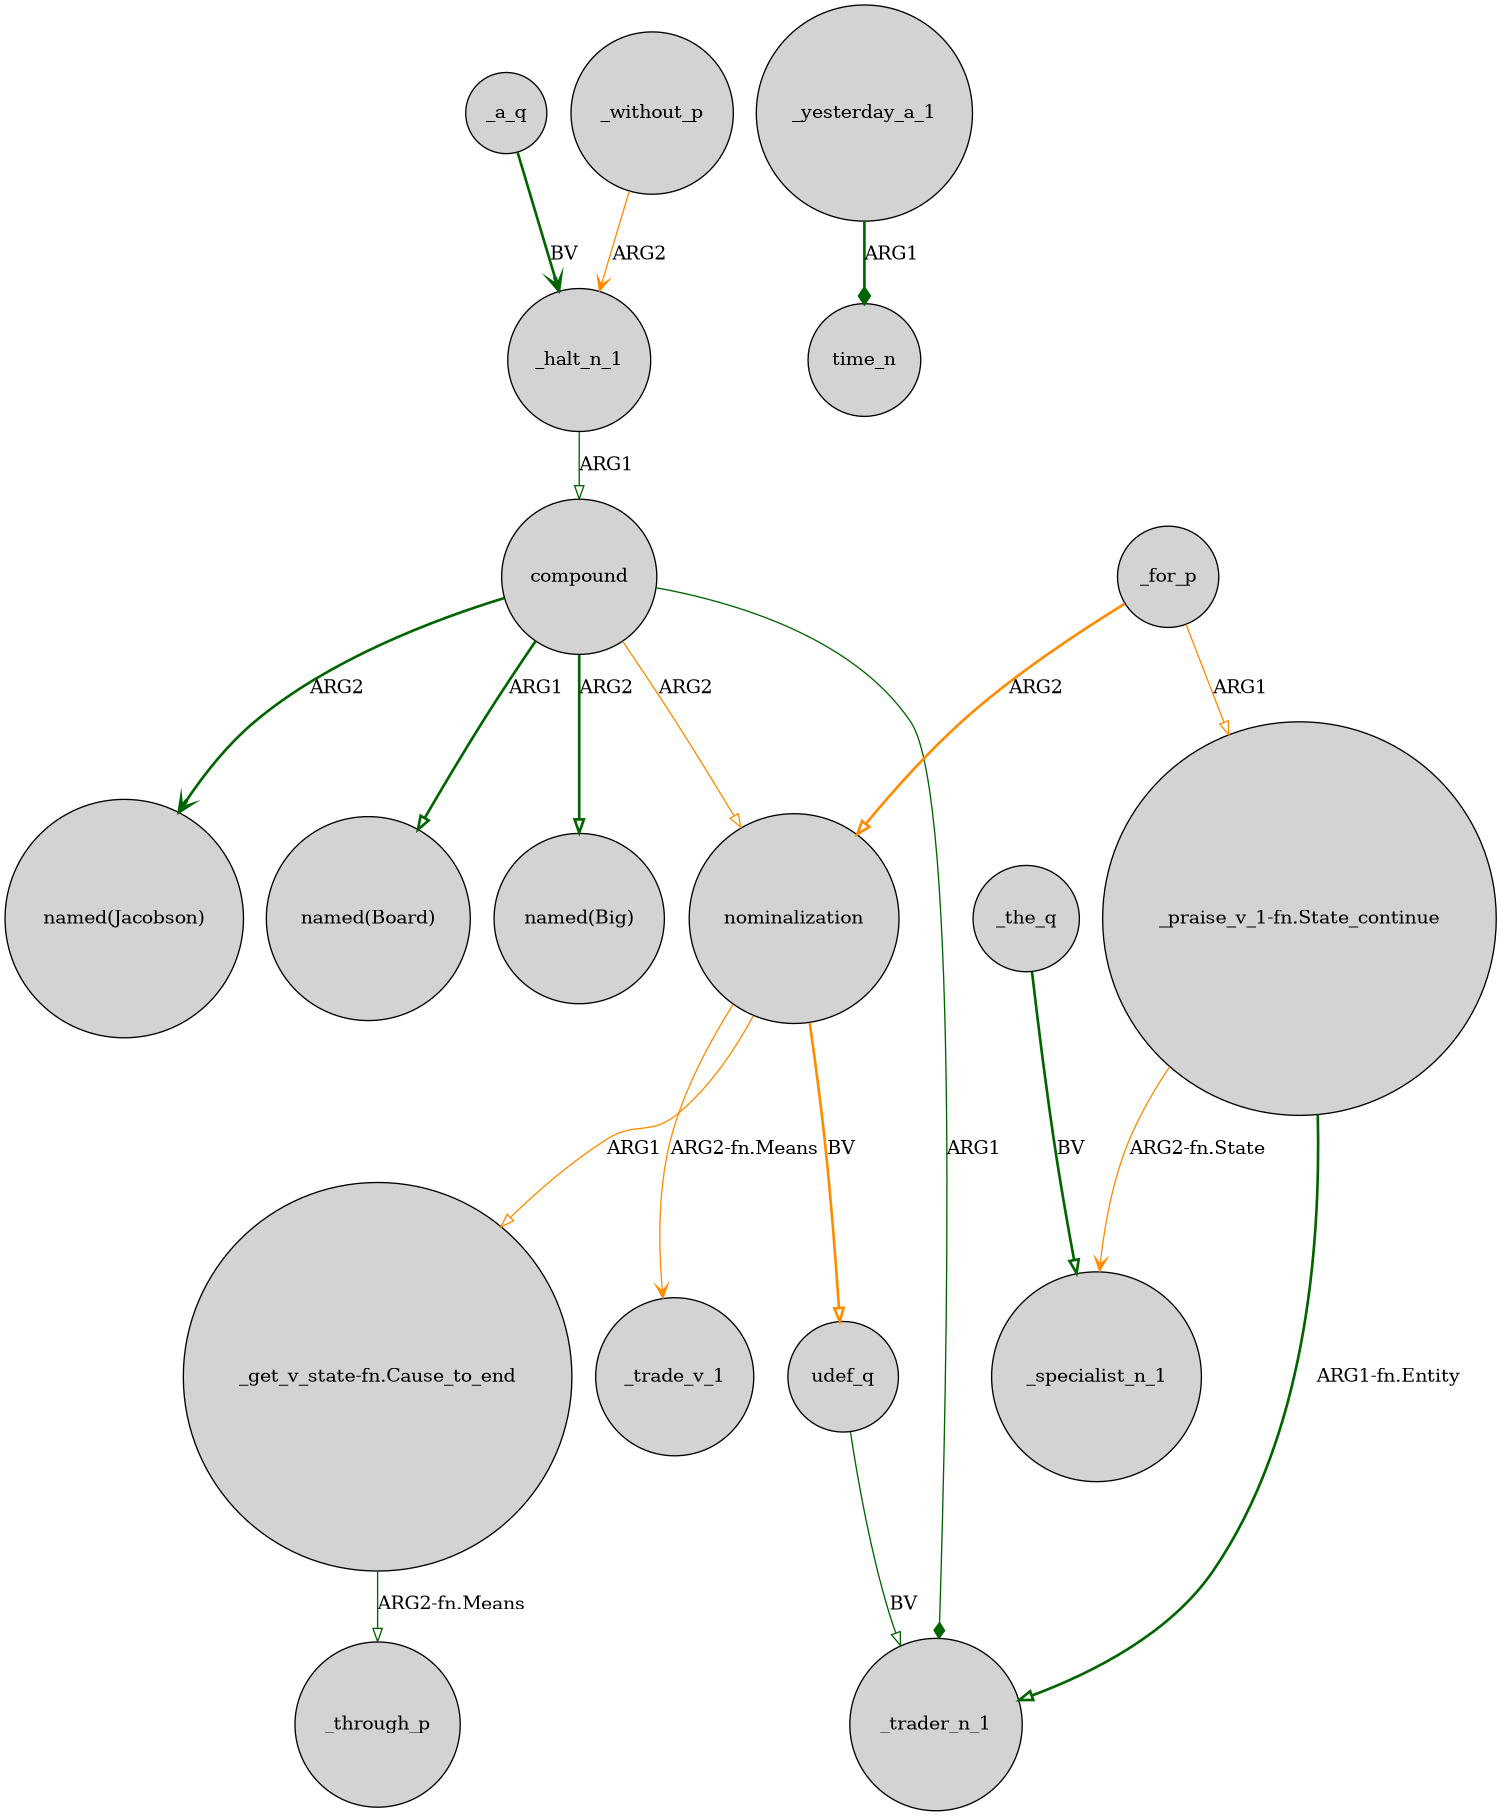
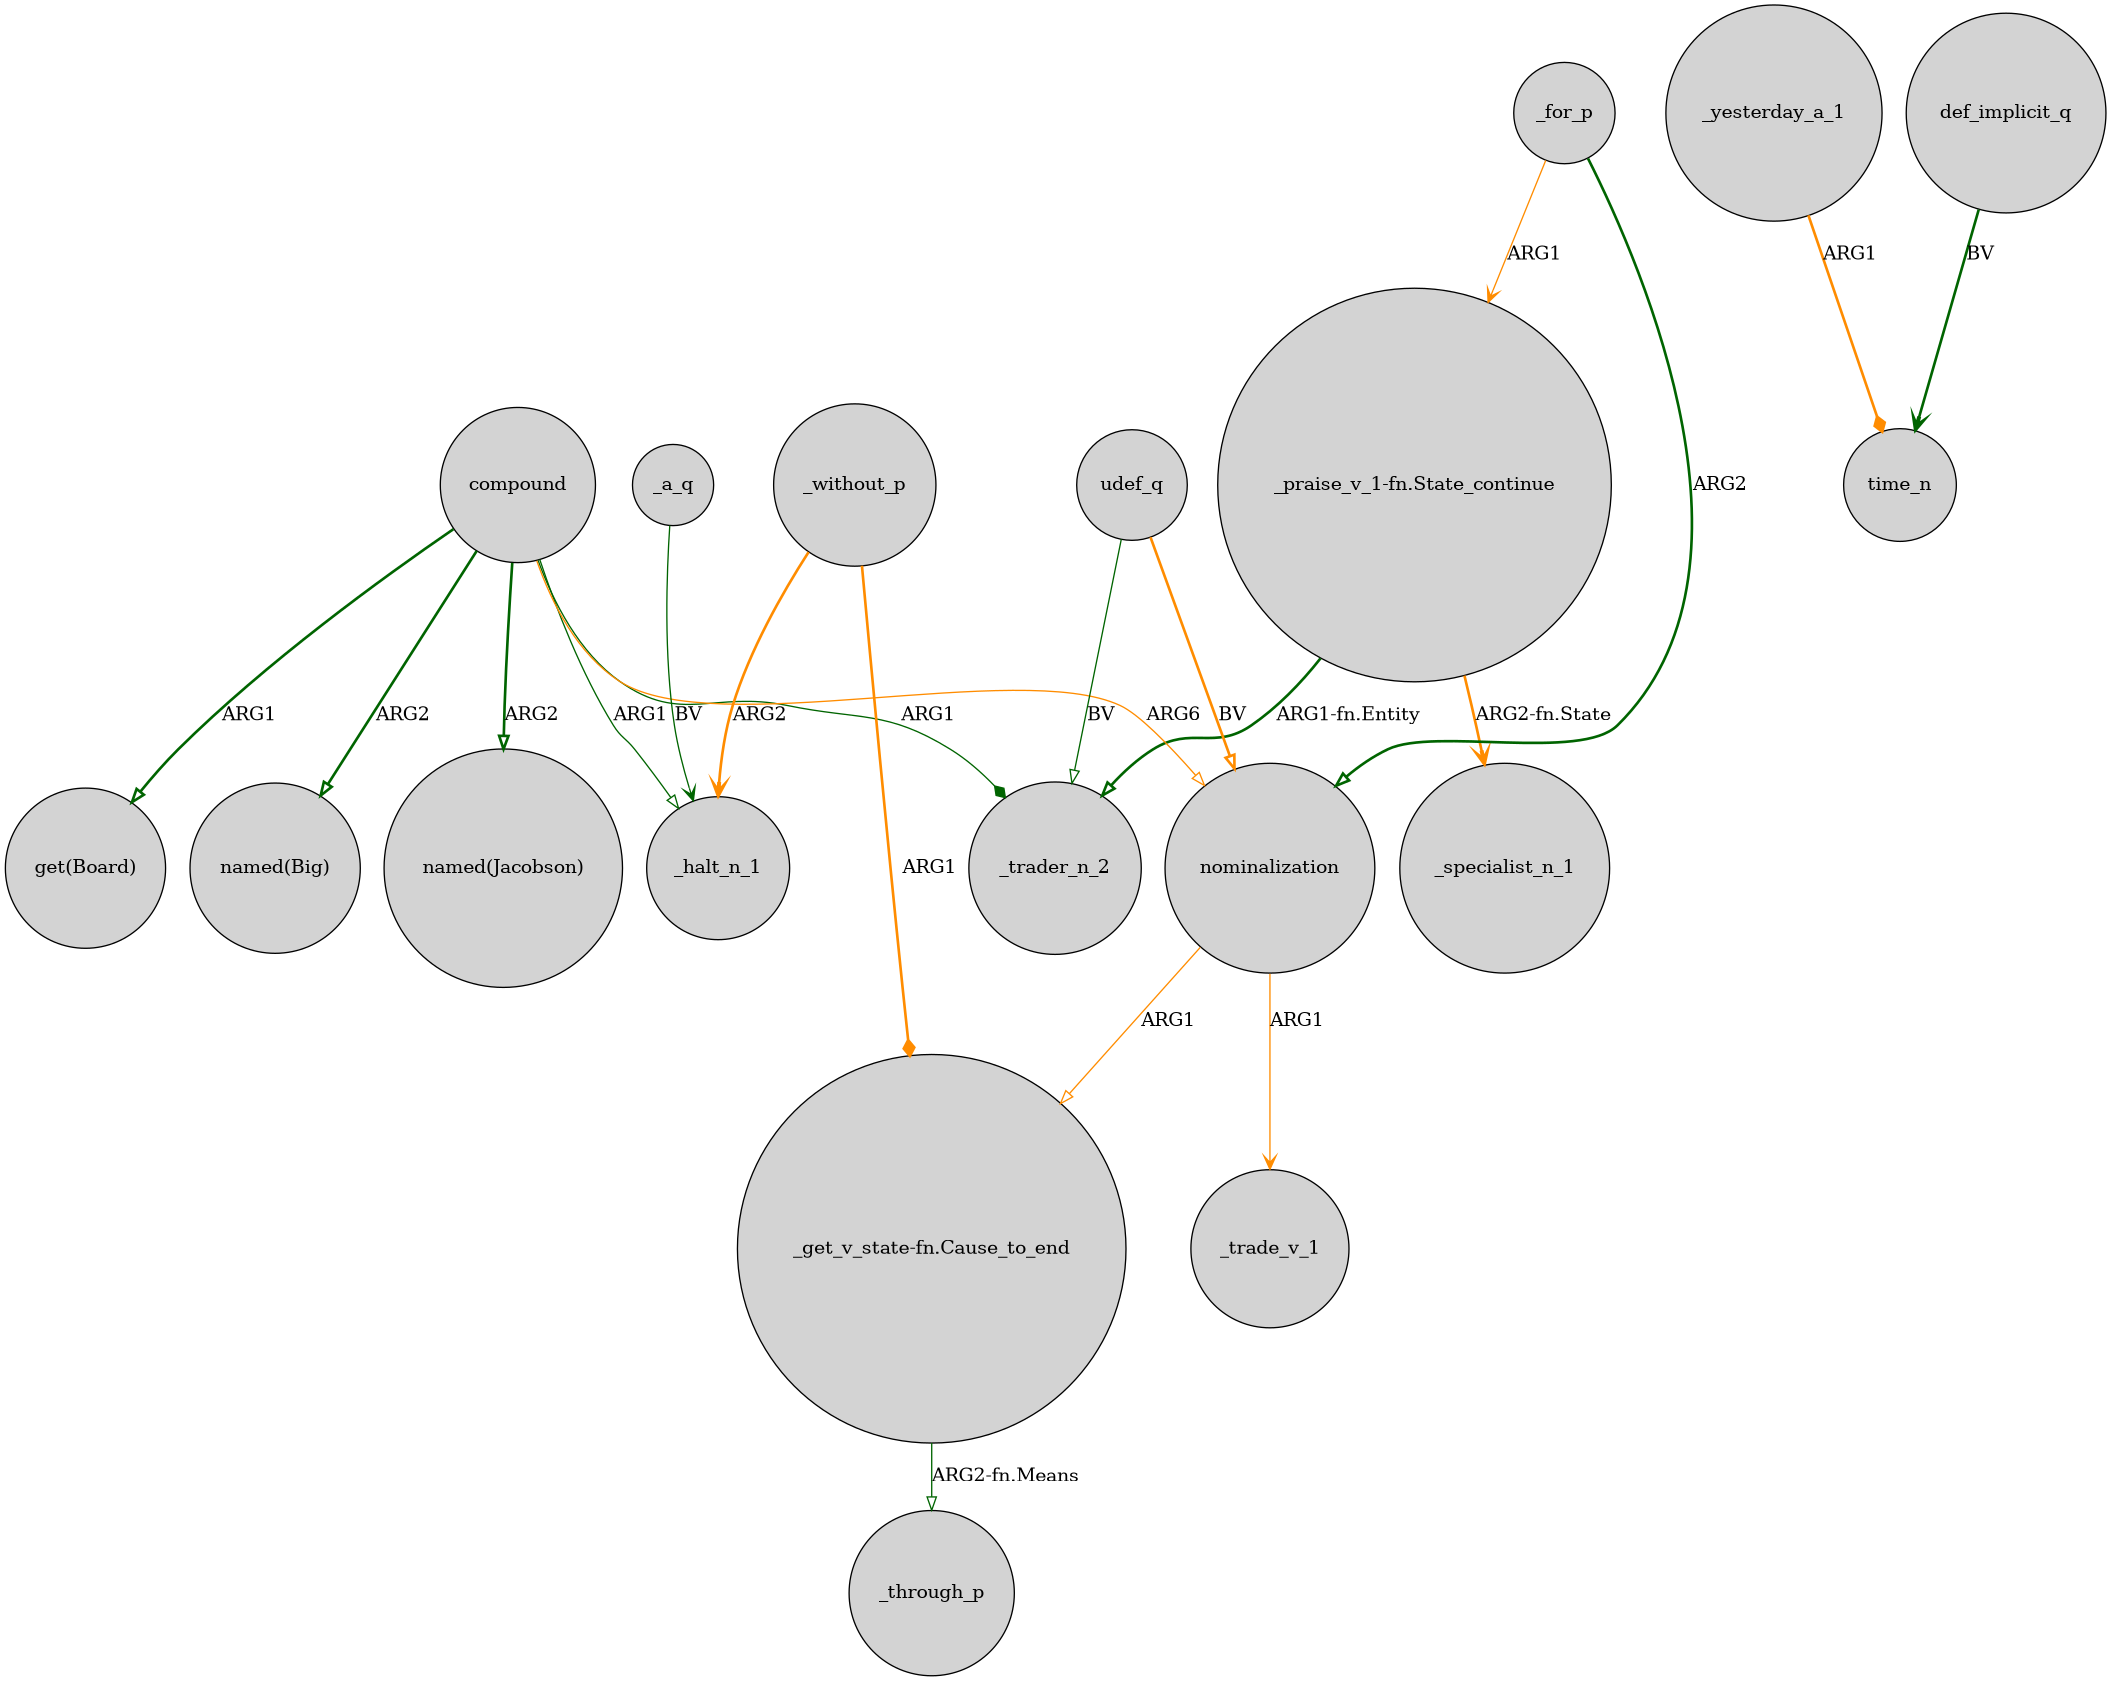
node "def_implicit_q": added
edge "_a_q" -> "_halt_n_1": style bold -> solid
edge "_without_p" -> "_halt_n_1": style solid -> bold
edge "_yesterday_a_1" -> "time_n": color darkgreen -> darkorange
edge "_halt_n_1" -> "compound": reversed
edge "compound" -> "named(Jacobson)": arrowhead vee -> onormal
edge "_for_p" -> "_praise_v_1-fn.State_continue": arrowhead onormal -> vee
edge "compound" -> "nominalization": label "ARG2" -> "ARG6"
edge "_for_p" -> "nominalization": color darkorange -> darkgreen
edge "_without_p" -> "_get_v_state-fn.Cause_to_end": added, label "ARG1"
node "named(Board)": label "named(Board)" -> "get(Board)"
node "_the_q": removed
edge "nominalization" -> "_trade_v_1": label "ARG2-fn.Means" -> "ARG1"
edge "_praise_v_1-fn.State_continue" -> "_specialist_n_1": style solid -> bold
edge "nominalization" -> "udef_q": reversed
node "_trader_n_1": label "_trader_n_1" -> "_trader_n_2"
